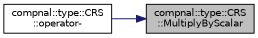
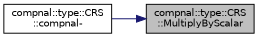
node "compnal::type::CRS ::operator-": label "compnal::type::CRS ::operator-" -> "compnal::type::CRS ::compnal-"
